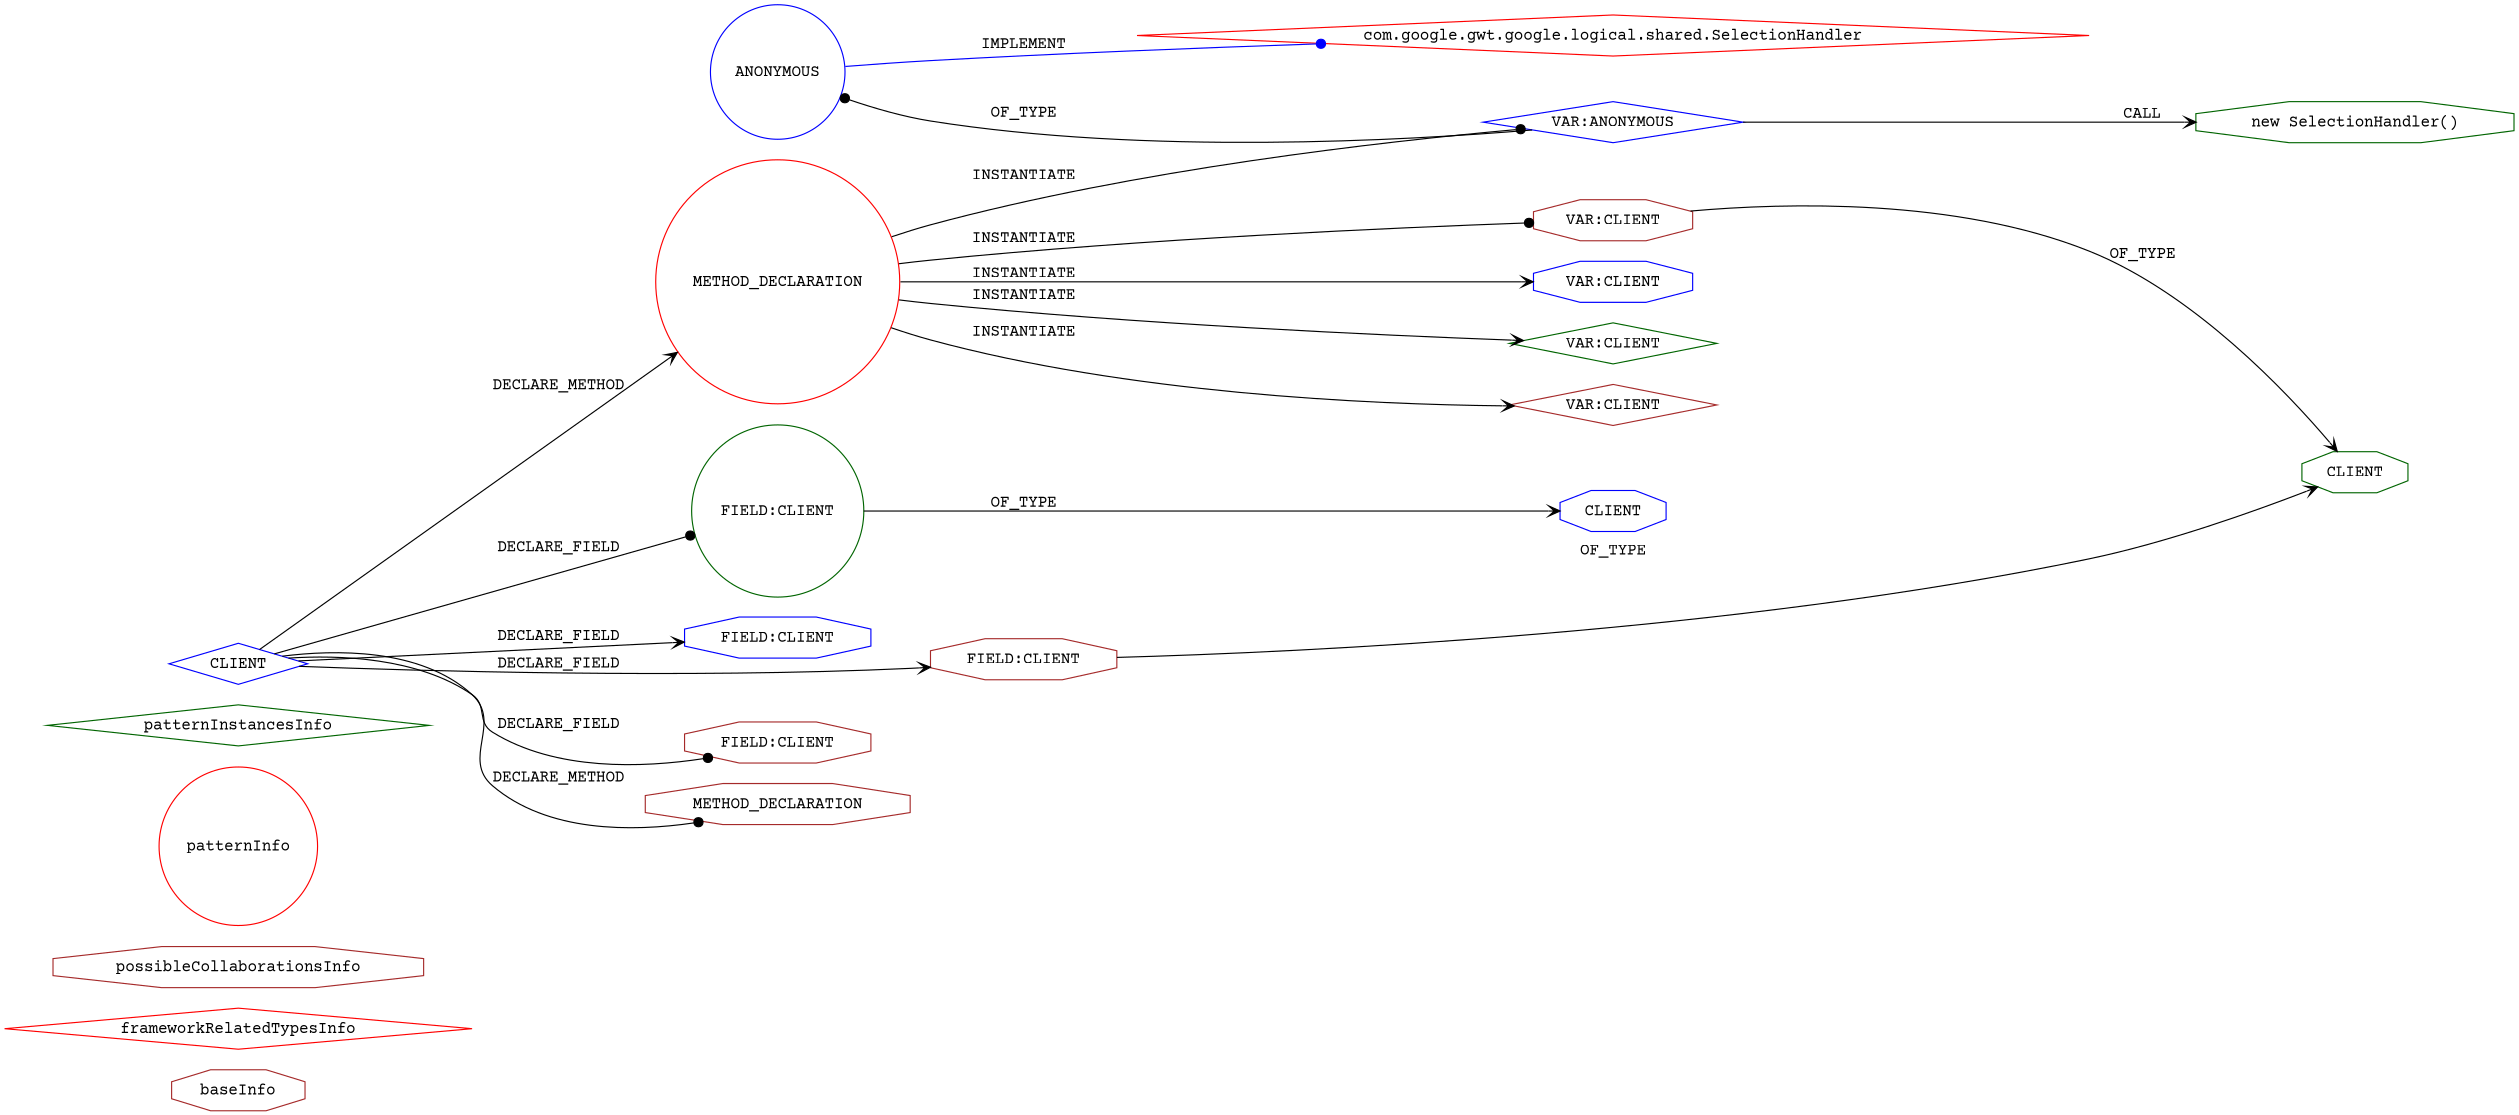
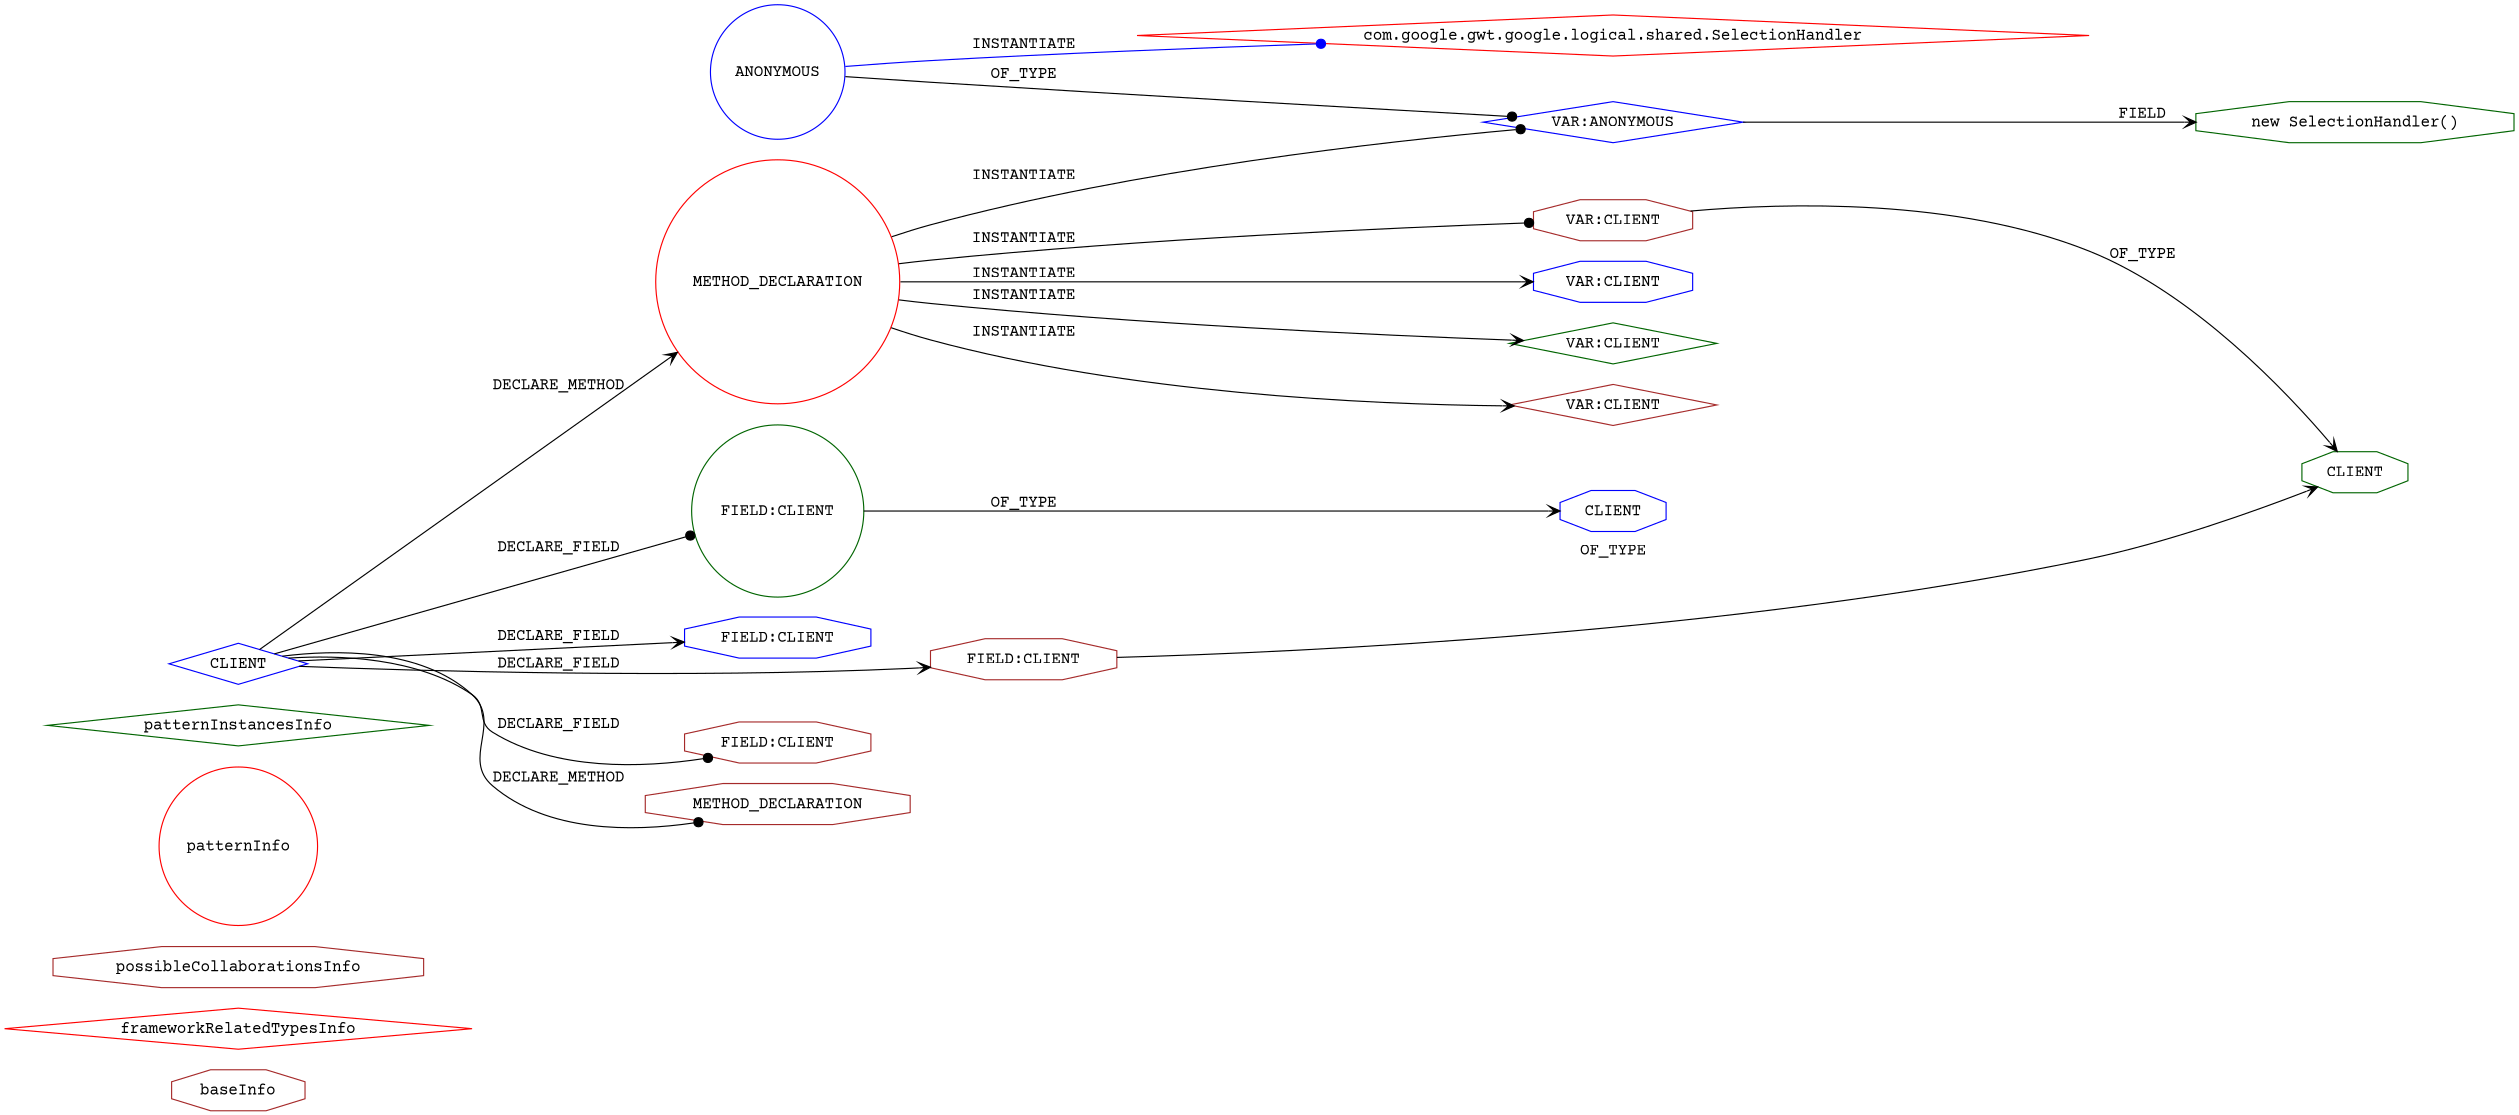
edge "ANONYMOUS" -> "com.google.gwt.google.logical.shared.SelectionHandler": label "IMPLEMENT" -> "INSTANTIATE"
edge "VAR:ANONYMOUS" -> "new SelectionHandler()": label "CALL" -> "FIELD"
edge "VAR:ANONYMOUS" -> "ANONYMOUS": reversed
